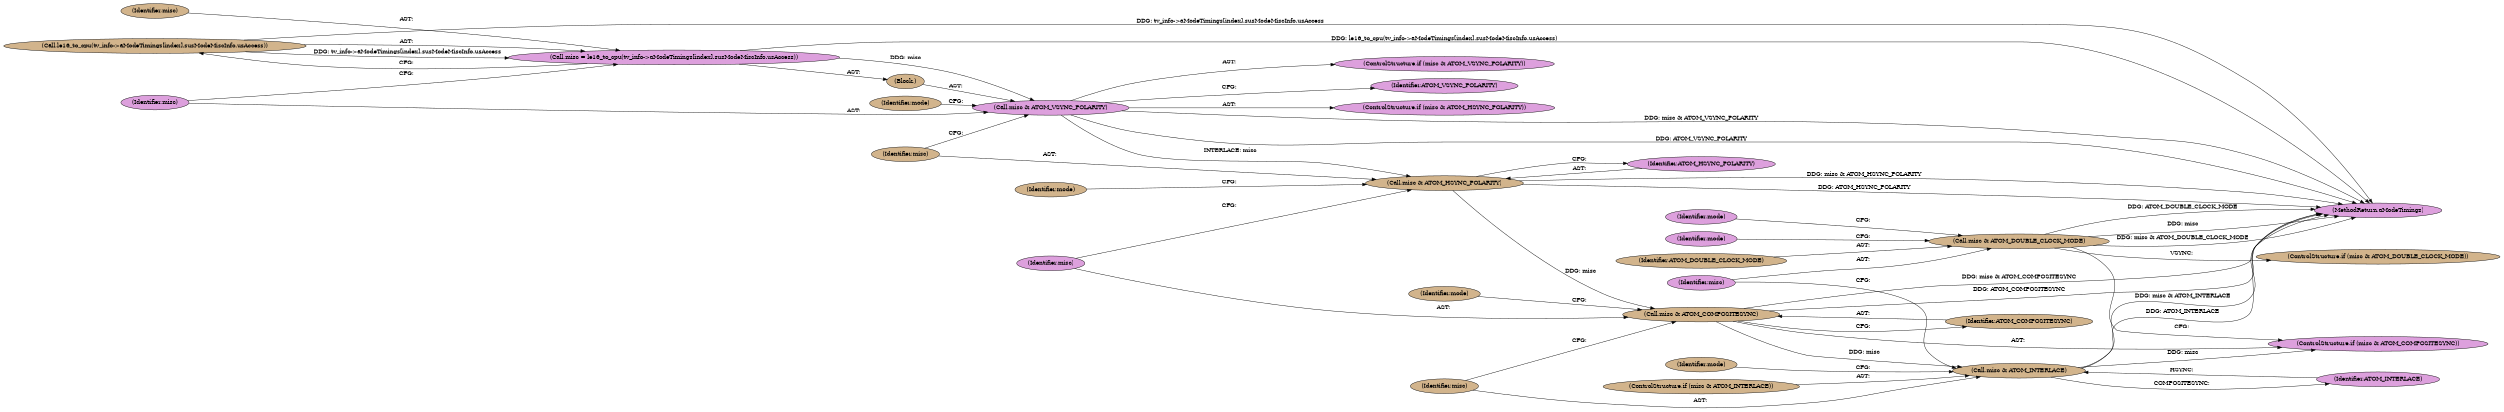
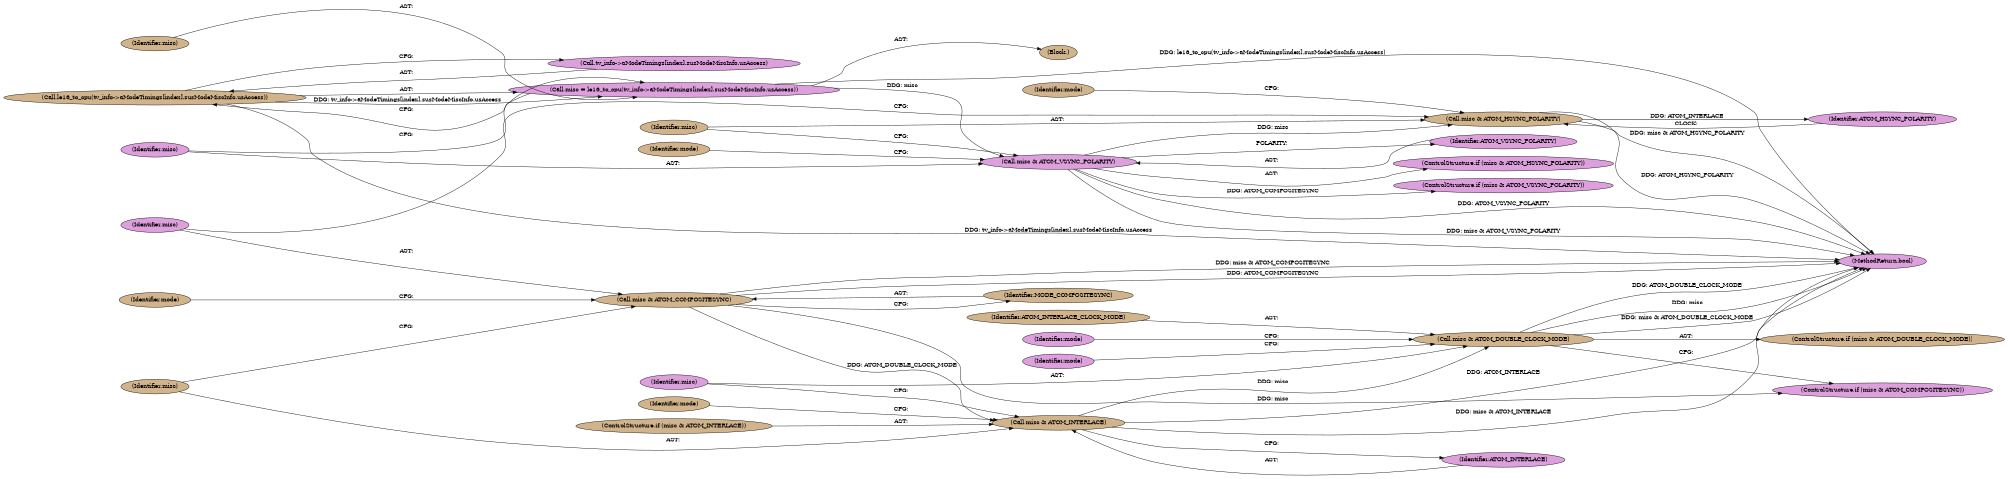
edge "(Call,misc & ATOM_VSYNC_POLARITY)" -> "(ControlStructure,if (misc & ATOM_VSYNC_POLARITY))": label "AST: " -> "DDG: ATOM_COMPOSITESYNC"
node "(Call,tv_info->aModeTimings[index].susModeMiscInfo.usAccess)": added
edge "(Call,misc & ATOM_VSYNC_POLARITY)" -> "(Identifier,ATOM_VSYNC_POLARITY)": label "CFG: " -> "POLARITY: "
edge "(Block,)" -> "(Call,misc & ATOM_VSYNC_POLARITY)": now "(Identifier,ATOM_VSYNC_POLARITY)" -> "(Call,misc & ATOM_VSYNC_POLARITY)"
edge "(Call,misc & ATOM_VSYNC_POLARITY)" -> "(Call,misc & ATOM_HSYNC_POLARITY)": label "INTERLACE: misc" -> "DDG: misc"
edge "(Call,misc & ATOM_HSYNC_POLARITY)" -> "(Identifier,ATOM_HSYNC_POLARITY)": label "CFG: " -> "DDG: ATOM_INTERLACE"
edge "(Identifier,ATOM_HSYNC_POLARITY)" -> "(Call,misc & ATOM_HSYNC_POLARITY)": label "AST: " -> "CLOCK: "
node "(MethodReturn,aModeTimings)": label "(MethodReturn,aModeTimings)" -> "(MethodReturn,bool)"
edge "(Call,misc & ATOM_DOUBLE_CLOCK_MODE)" -> "(ControlStructure,if (misc & ATOM_DOUBLE_CLOCK_MODE))": label "VSYNC: " -> "AST: "
node "(Identifier,ATOM_DOUBLE_CLOCK_MODE)": label "(Identifier,ATOM_DOUBLE_CLOCK_MODE)" -> "(Identifier,ATOM_INTERLACE_CLOCK_MODE)"
edge "(Call,misc & ATOM_HSYNC_POLARITY)" -> "(Call,misc & ATOM_COMPOSITESYNC)": removed, label "DDG: misc"
node "(Identifier,ATOM_COMPOSITESYNC)": label "(Identifier,ATOM_COMPOSITESYNC)" -> "(Identifier,MODE_COMPOSITESYNC)"
edge "(Call,misc & ATOM_COMPOSITESYNC)" -> "(ControlStructure,if (misc & ATOM_COMPOSITESYNC))": label "AST: " -> "DDG: misc"
edge "(Call,misc & ATOM_COMPOSITESYNC)" -> "(Call,misc & ATOM_INTERLACE)": label "DDG: misc" -> "DDG: ATOM_DOUBLE_CLOCK_MODE"
edge "(Call,misc & ATOM_INTERLACE)" -> "(ControlStructure,if (misc & ATOM_COMPOSITESYNC))": now "(Call,misc & ATOM_INTERLACE)" -> "(Call,misc & ATOM_DOUBLE_CLOCK_MODE)"
edge "(Identifier,ATOM_INTERLACE)" -> "(Call,misc & ATOM_INTERLACE)": label "HSYNC: " -> "AST: "
edge "(Call,misc & ATOM_INTERLACE)" -> "(Identifier,ATOM_INTERLACE)": label "COMPOSITESYNC: " -> "CFG: "
